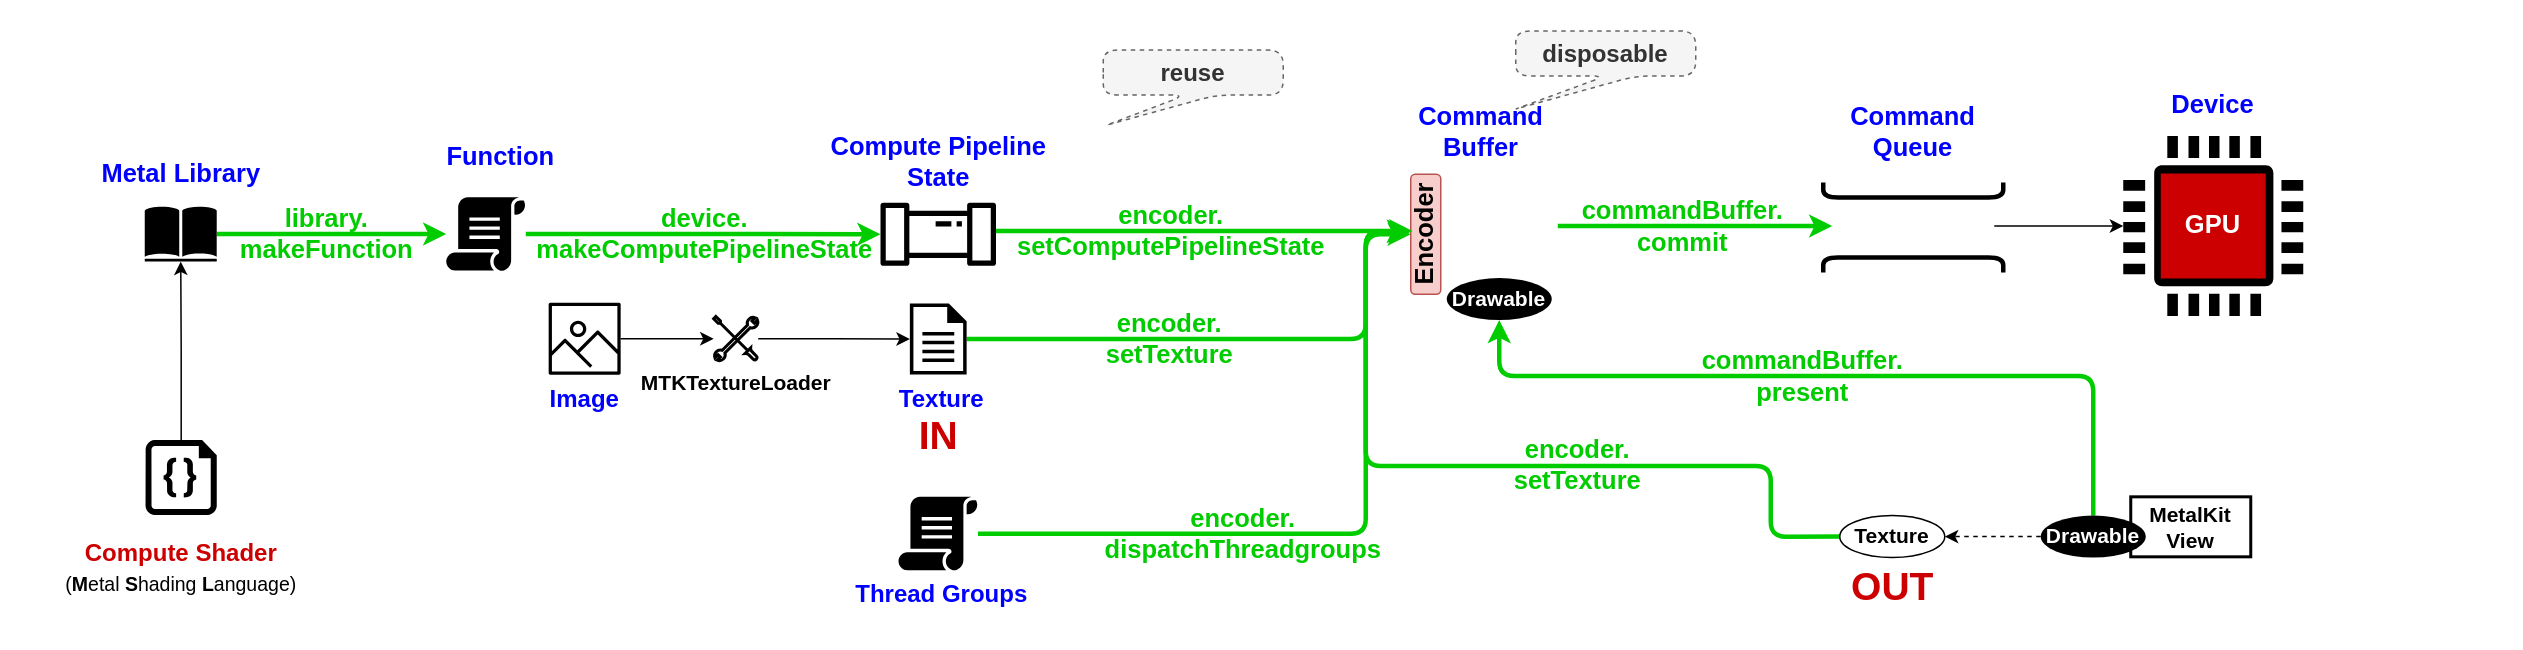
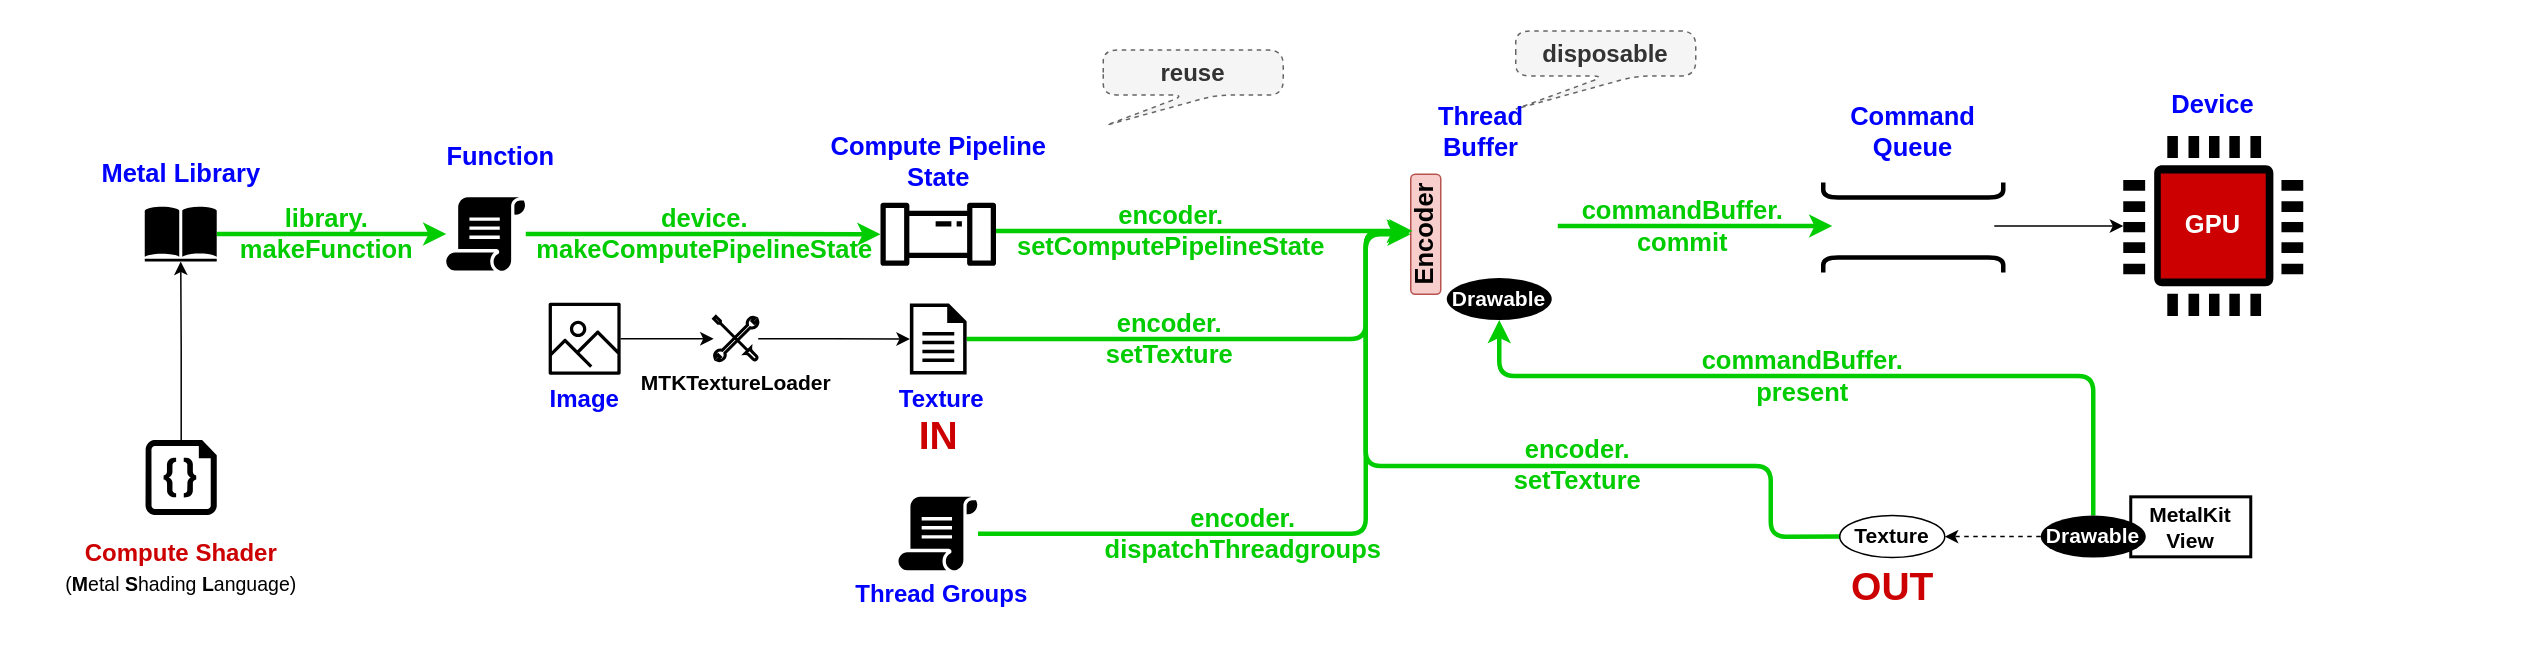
node "Command Buffer": label "Command Buffer" -> "Thread Buffer"
